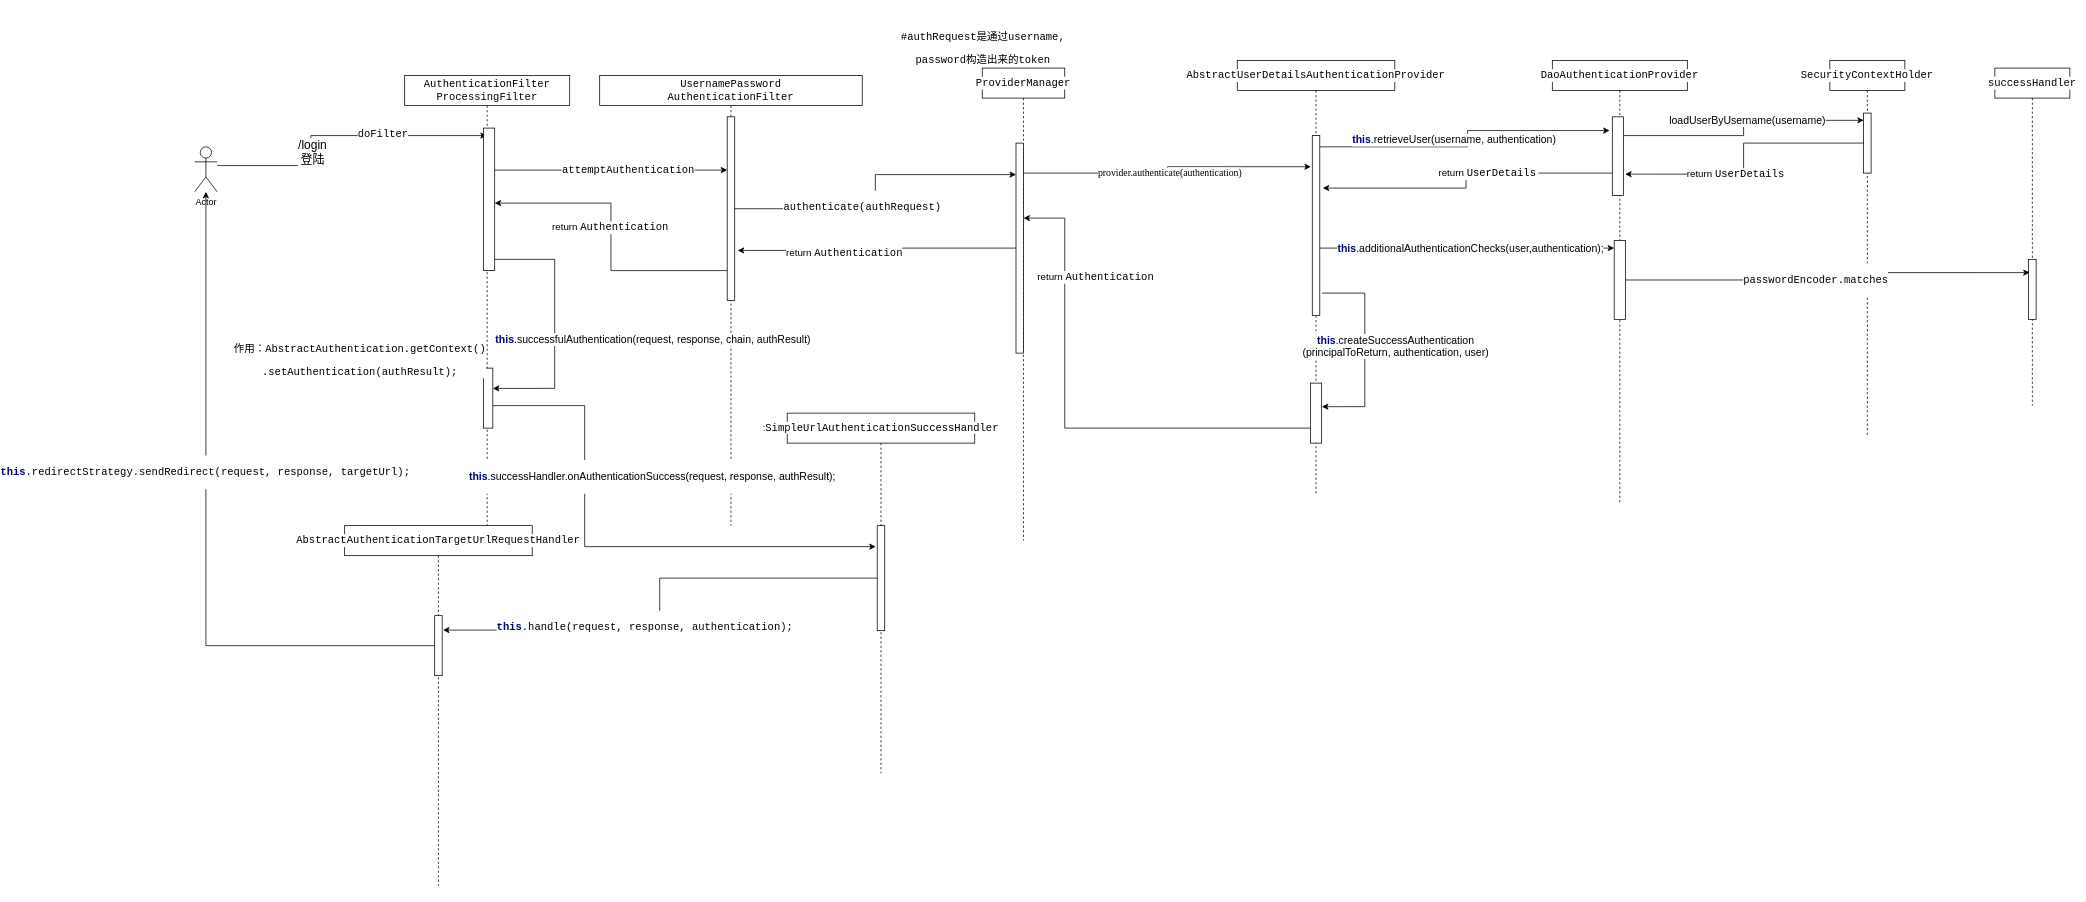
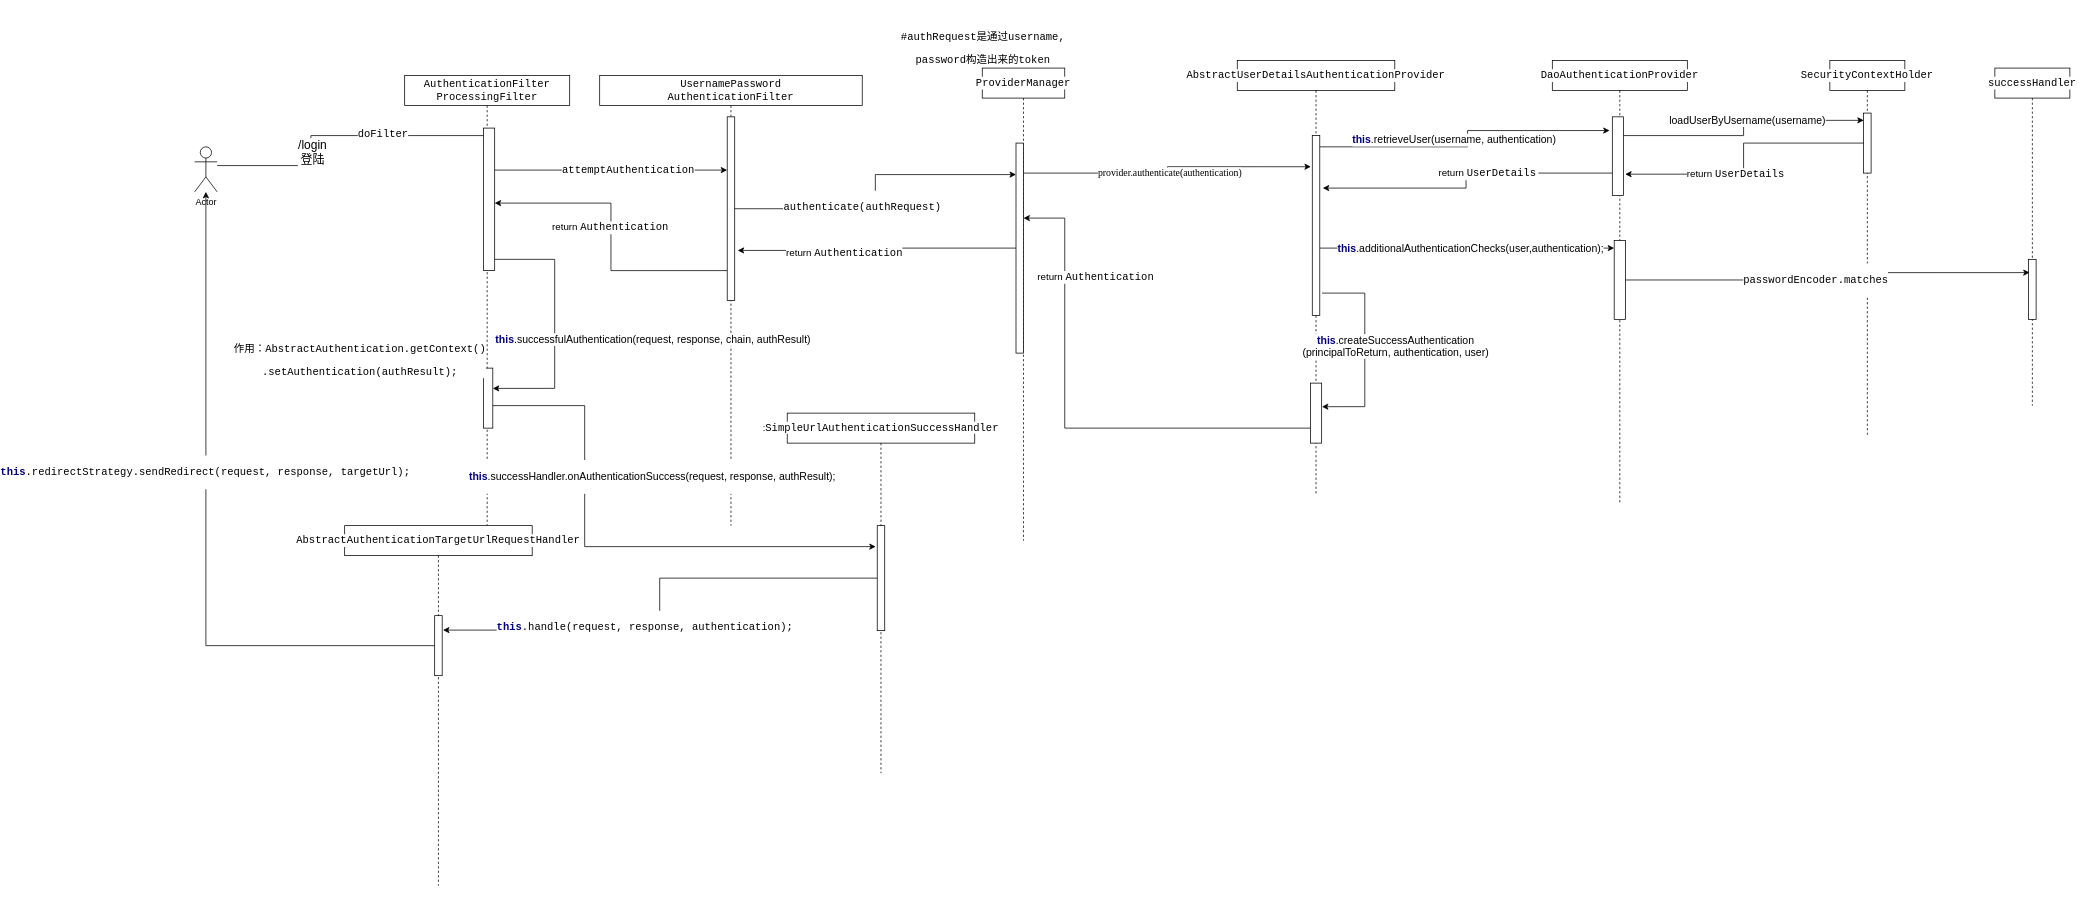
edge "Actor" -> "AuthenticationFilter ProcessingFilter": arrowhead classic -> none
